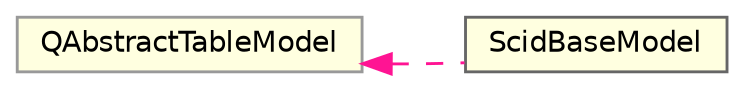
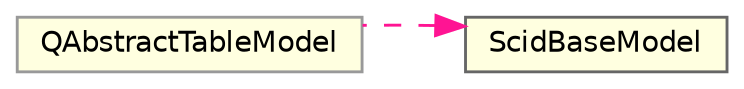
edge "ScidBaseModel" -> "QAbstractTableModel": reversed
